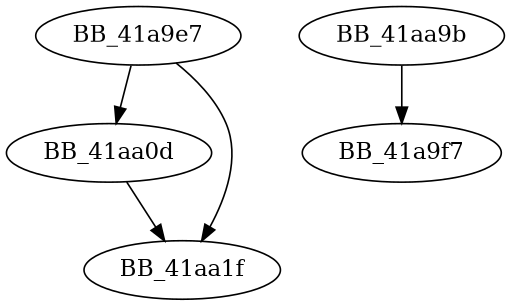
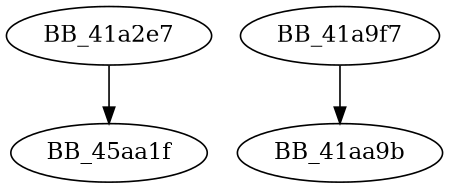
node "BB_41a9e7": label "BB_41a9e7" -> "BB_41a2e7"
edge "BB_41aa9b" -> "BB_41a9f7": reversed
node "BB_41aa0d": removed
node "BB_41aa1f": label "BB_41aa1f" -> "BB_45aa1f"
